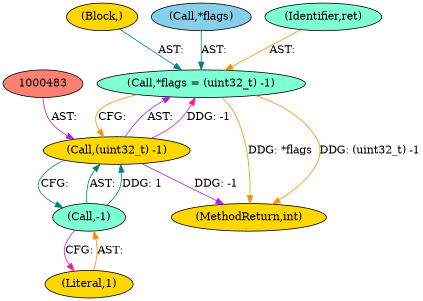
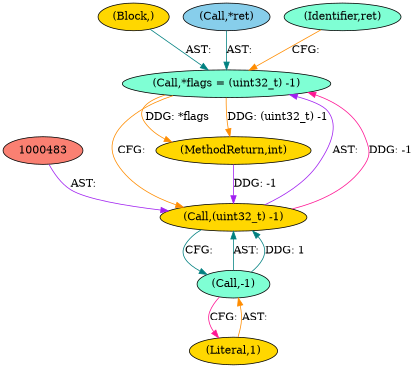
node "(Call,*flags)": label "(Call,*flags)" -> "(Call,*ret)"
edge "(Identifier,ret)" -> "(Call,*flags = (uint32_t) -1)": label "AST: " -> "CFG: "
edge "(Call,(uint32_t) -1)" -> "(MethodReturn,int)": reversed
